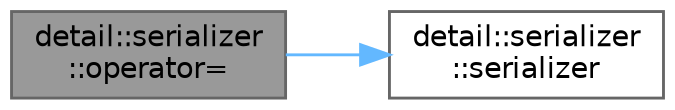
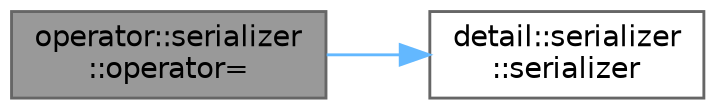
node "detail::serializer ::operator=": label "detail::serializer ::operator=" -> "operator::serializer ::operator="
